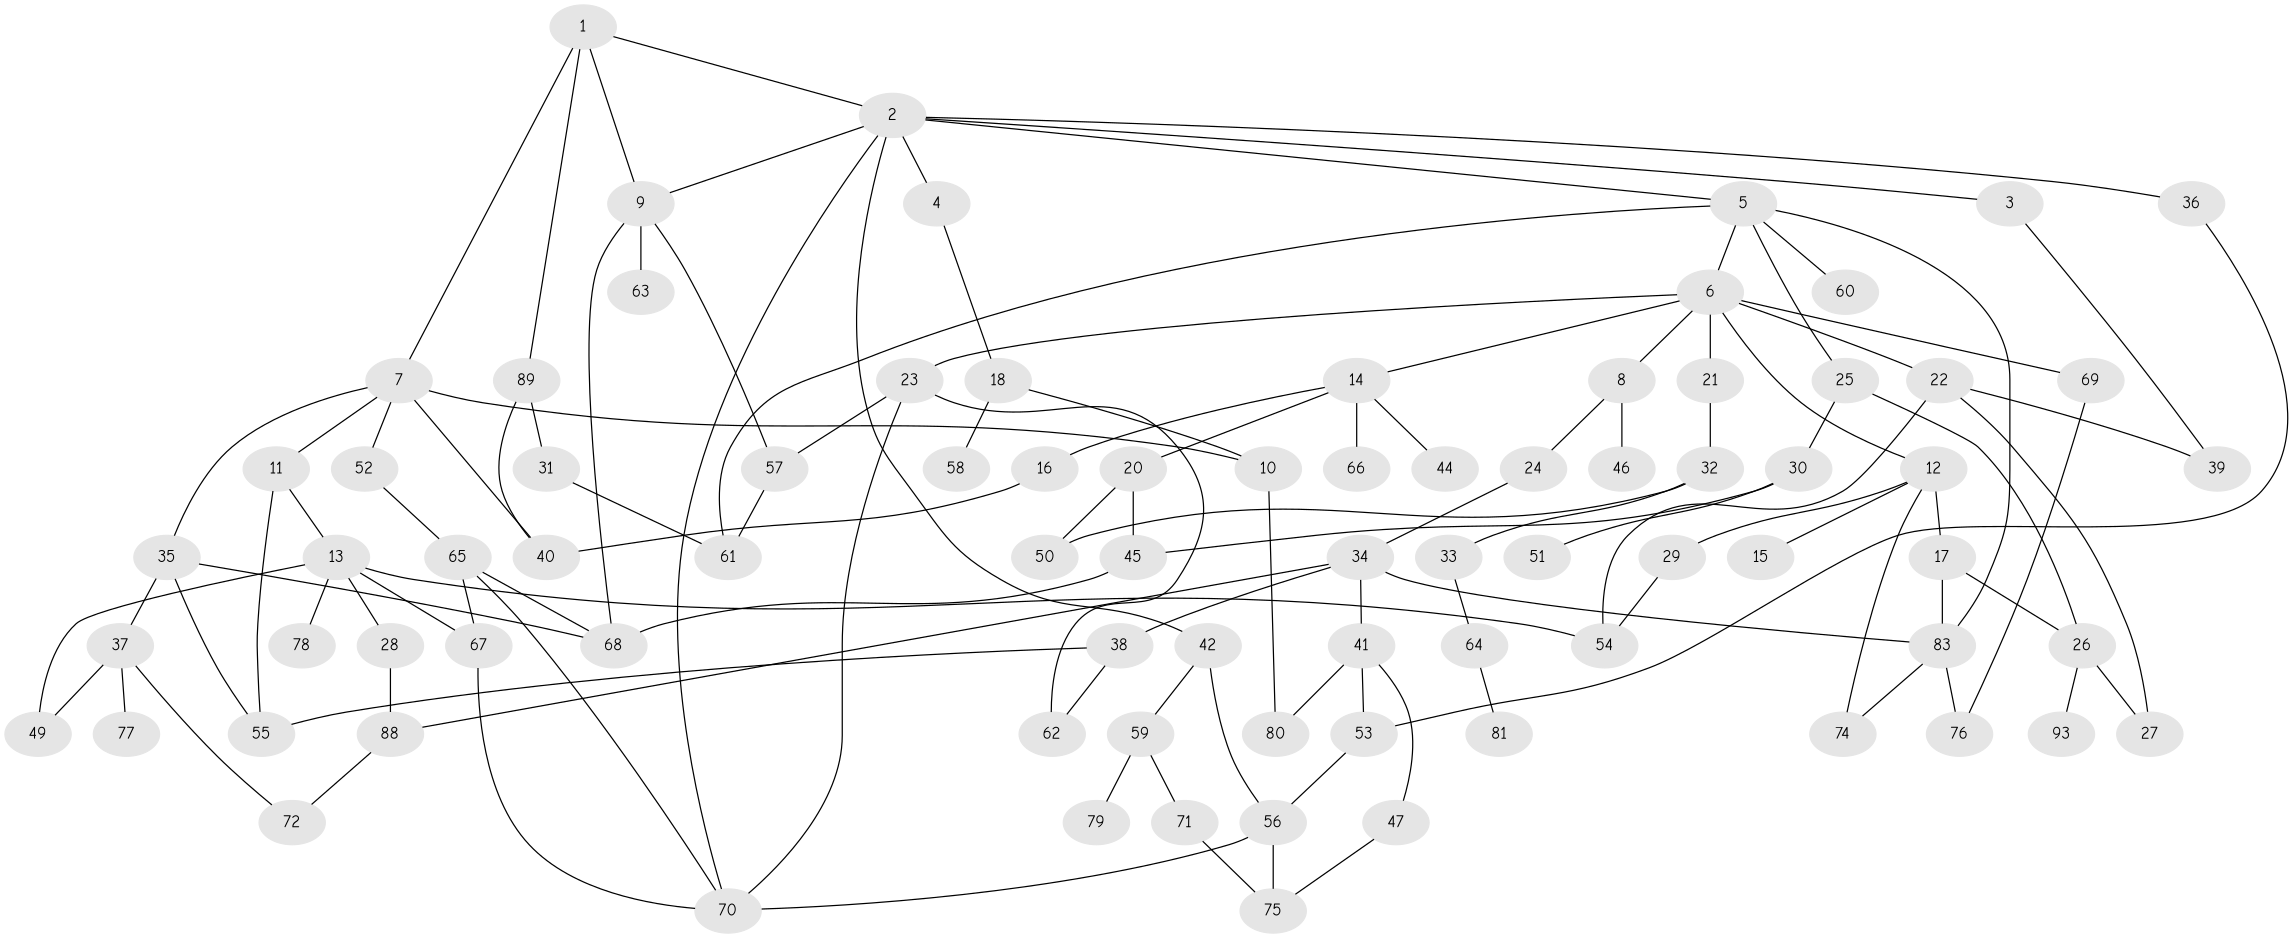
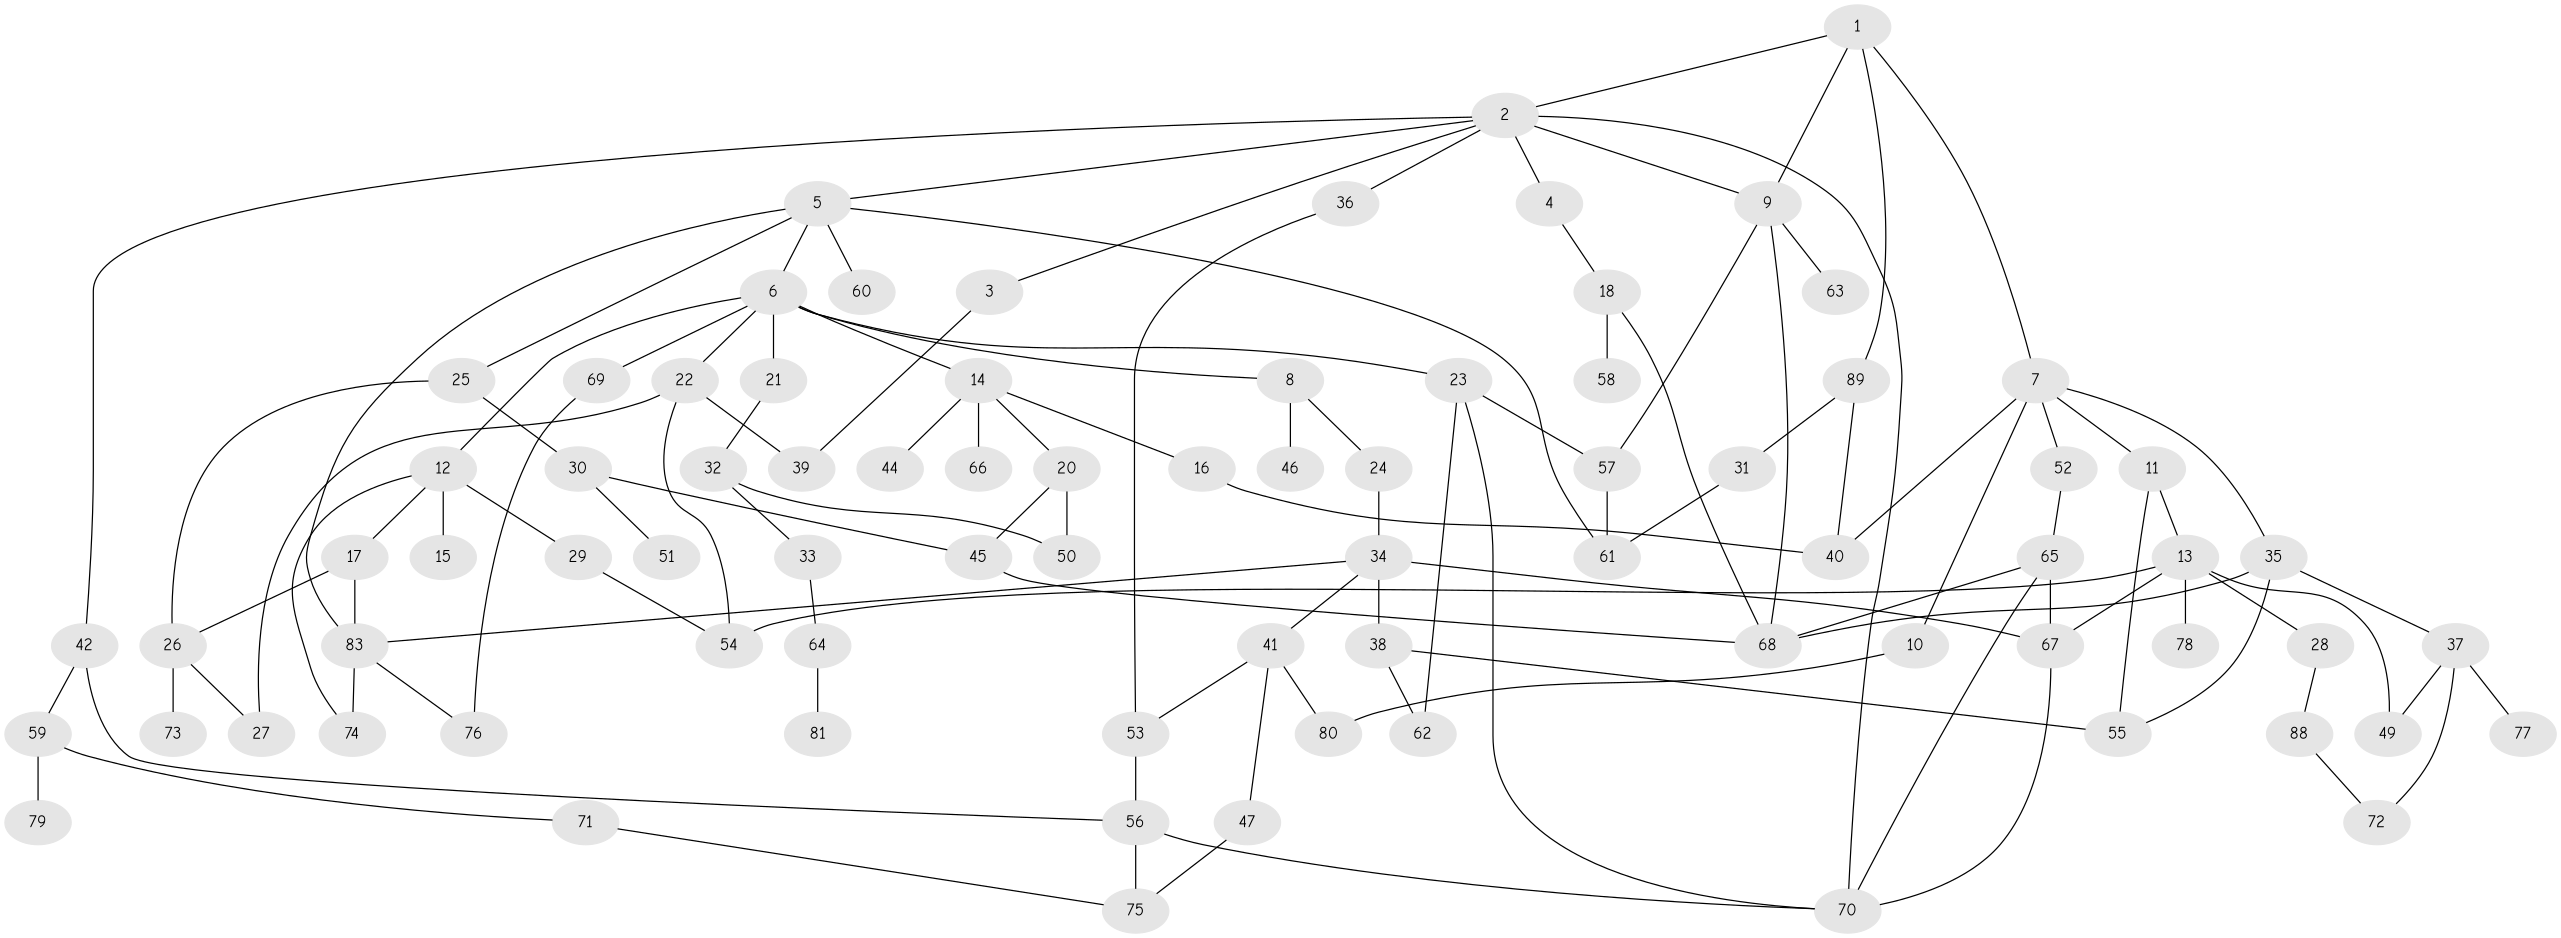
edge "18" -- "10": now "18" -- "68"
edge "34" -- "88": now "34" -- "67"
node "93": label "93" -> "73"
